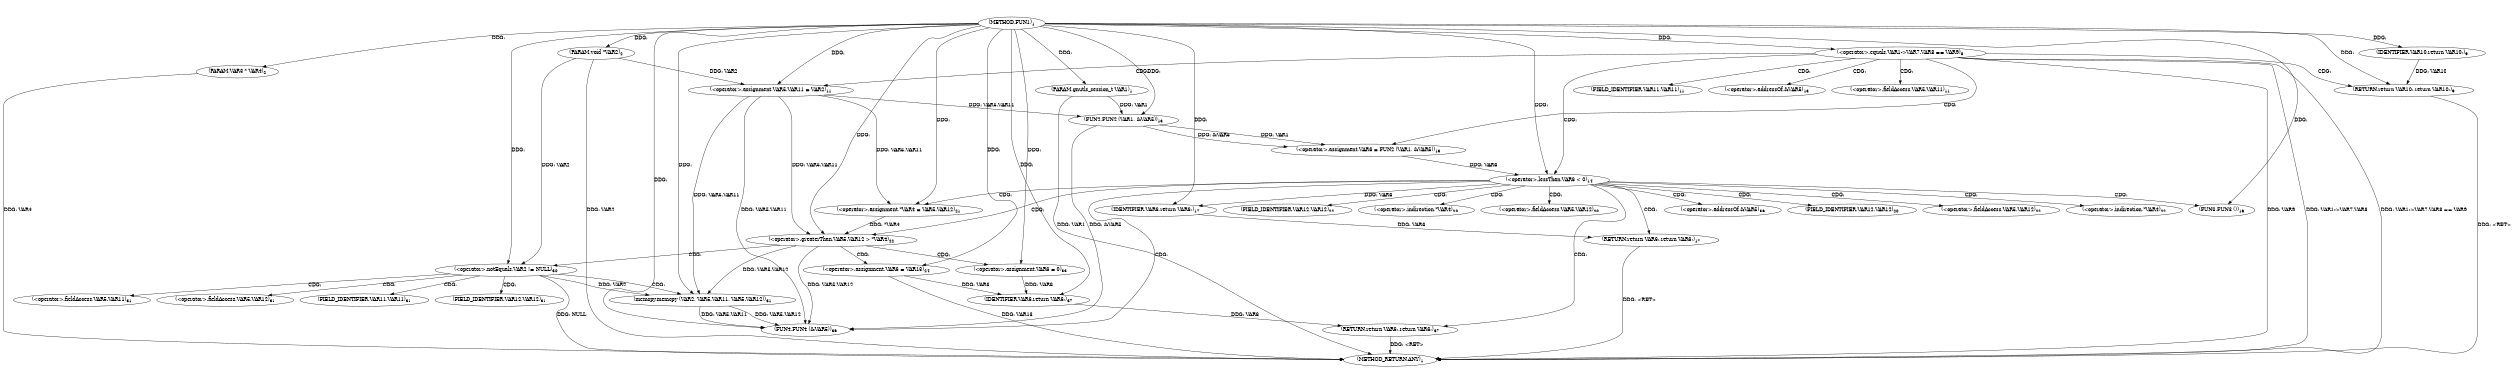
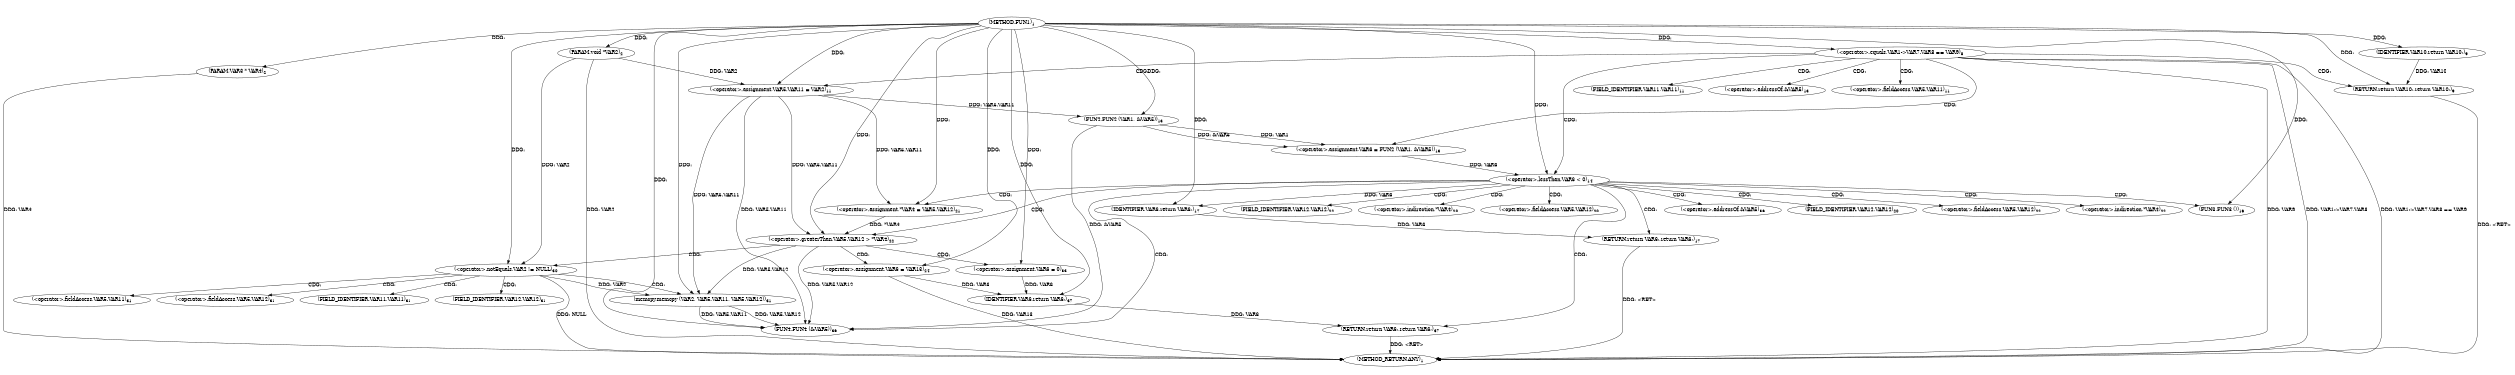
node "(PARAM,gnutls_session_t VAR1)": removed
